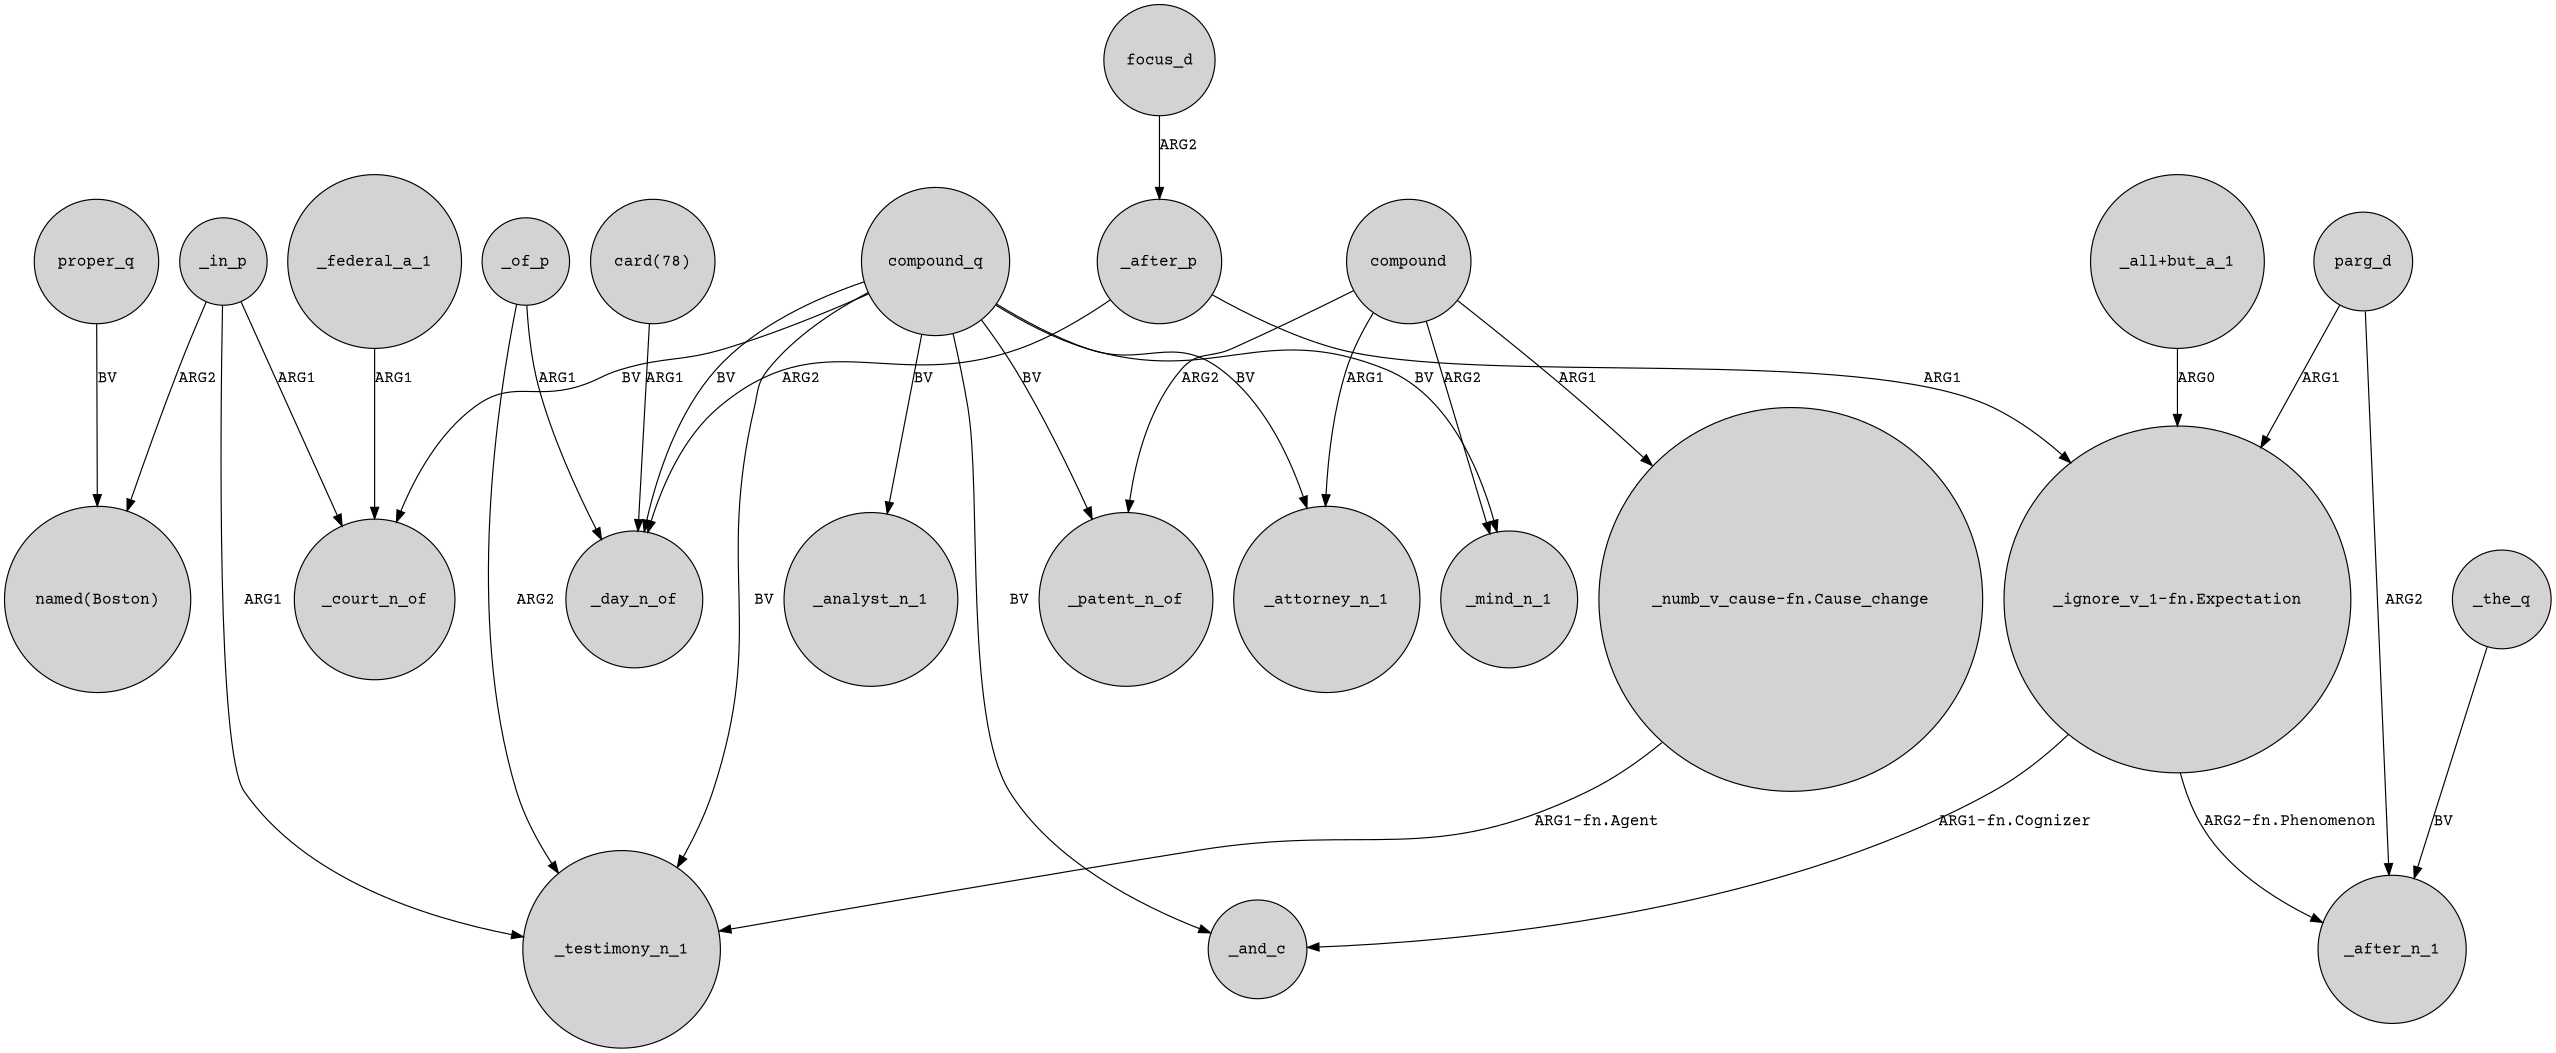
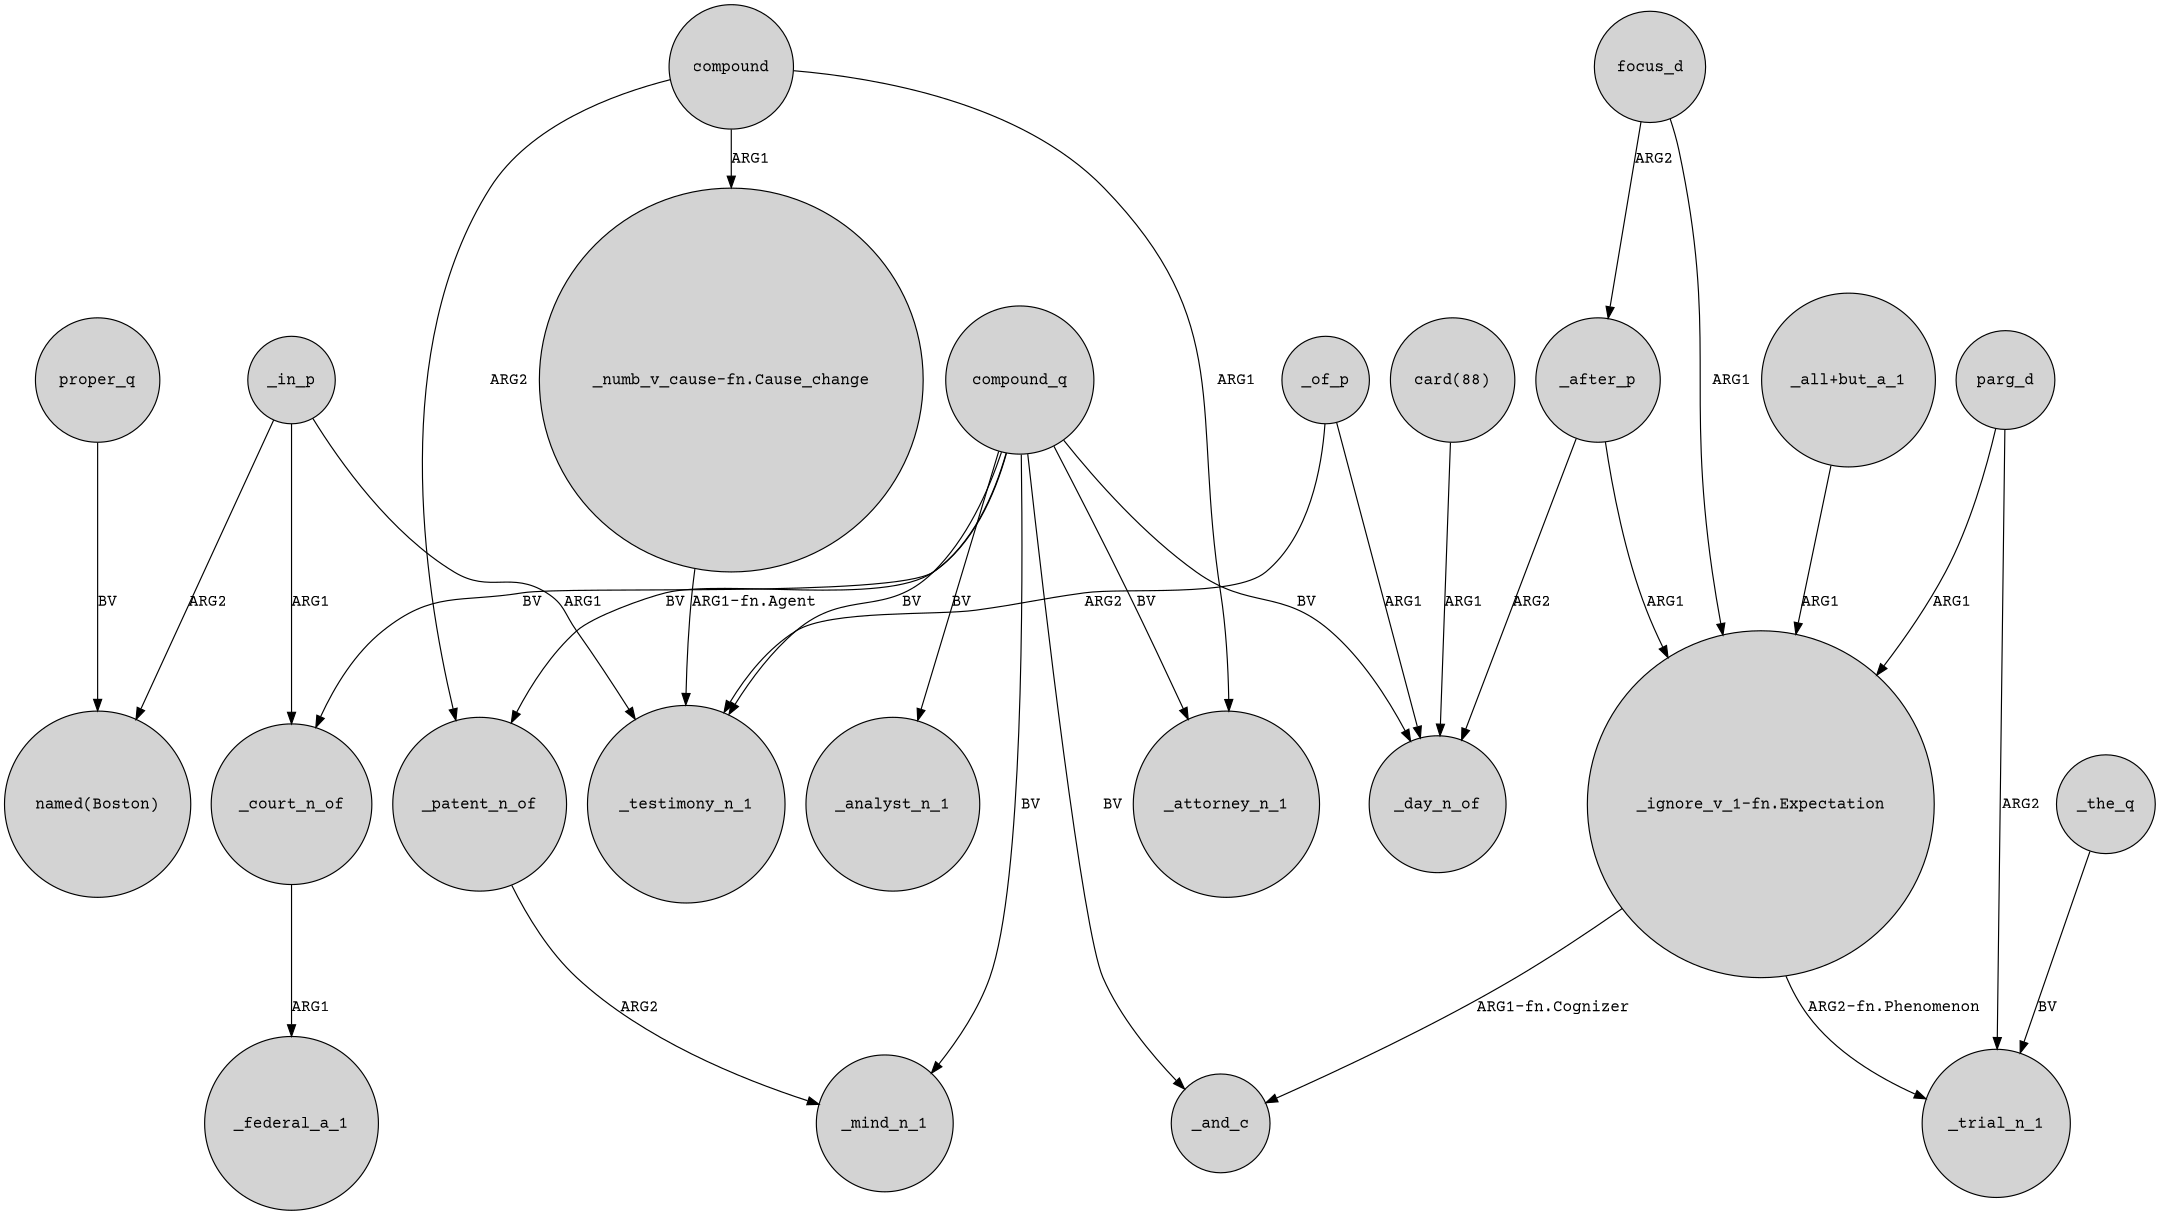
node "card(78)": label "card(78)" -> "card(88)"
edge "focus_d" -> "_ignore_v_1-fn.Expectation": added, label "ARG1"
edge "_all+but_a_1" -> "_ignore_v_1-fn.Expectation": label "ARG0" -> "ARG1"
edge "compound" -> "_mind_n_1": now "_patent_n_of" -> "_mind_n_1"
edge "_federal_a_1" -> "_court_n_of": reversed
node "_after_n_1": label "_after_n_1" -> "_trial_n_1"
